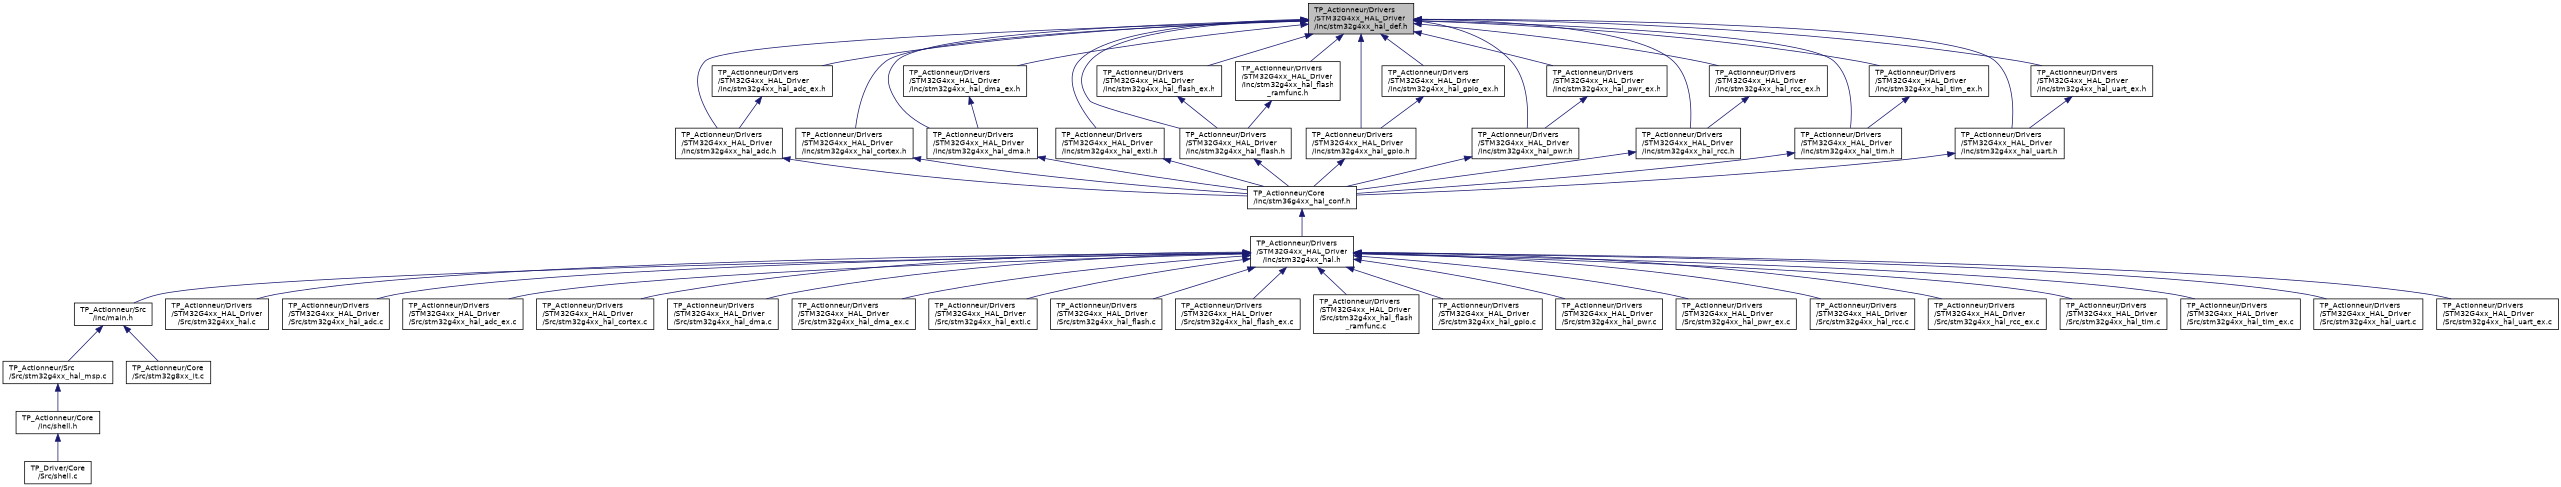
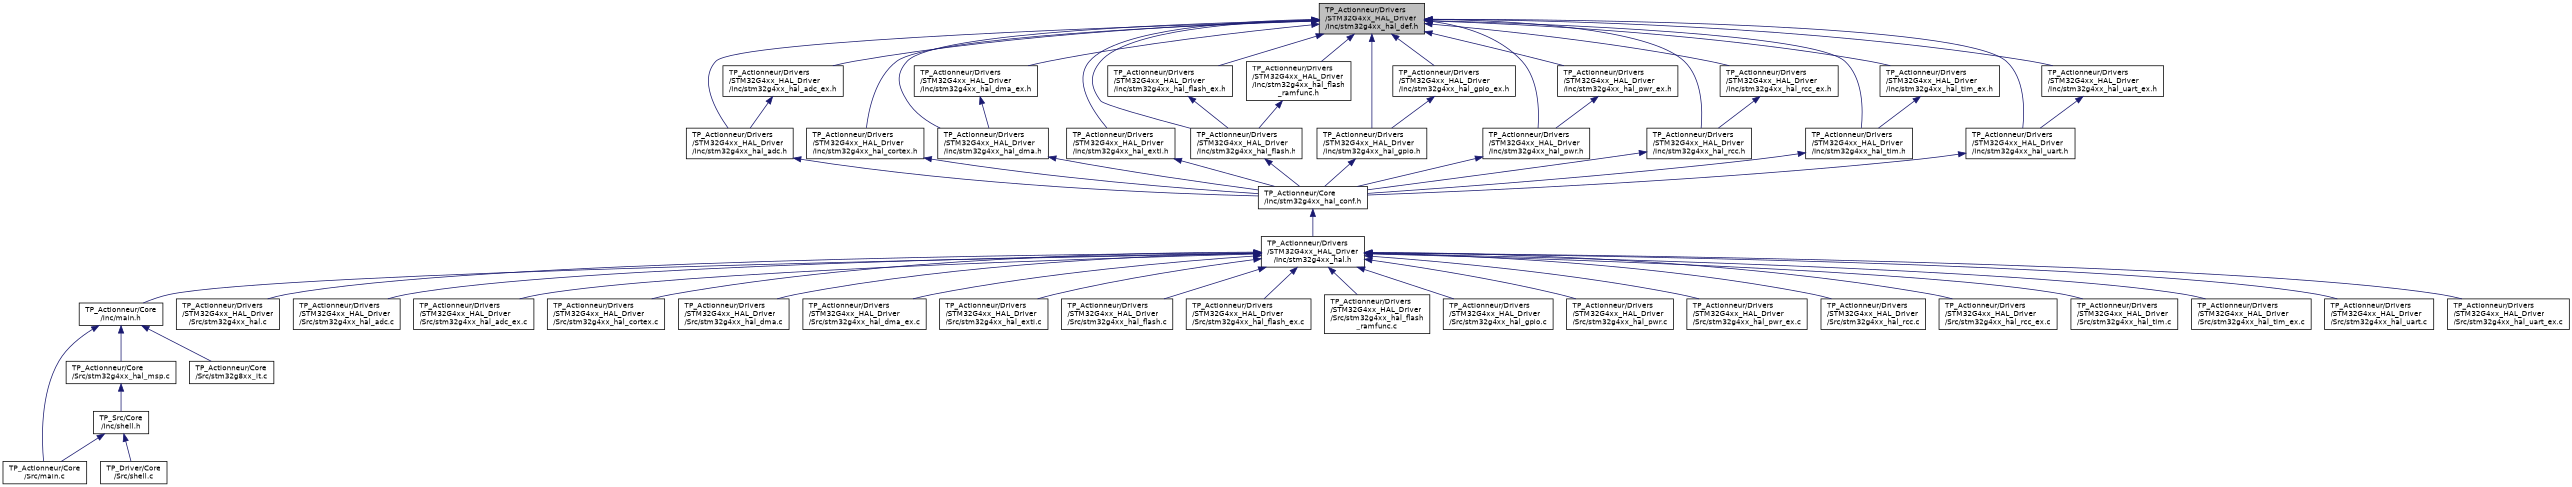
node "TP_Actionneur/Core /Inc/stm36g4xx_hal_conf.h": label "TP_Actionneur/Core /Inc/stm36g4xx_hal_conf.h" -> "TP_Actionneur/Core /Inc/stm32g4xx_hal_conf.h"
node "TP_Actionneur/Src /Inc/main.h": label "TP_Actionneur/Src /Inc/main.h" -> "TP_Actionneur/Core /Inc/main.h"
node "TP_Actionneur/Src /Src/stm32g4xx_hal_msp.c": label "TP_Actionneur/Src /Src/stm32g4xx_hal_msp.c" -> "TP_Actionneur/Core /Src/stm32g4xx_hal_msp.c"
node "TP_Actionneur/Core /Inc/shell.h": label "TP_Actionneur/Core /Inc/shell.h" -> "TP_Src/Core /Inc/shell.h"
node "TP_Actionneur/Core /Src/main.c": added
